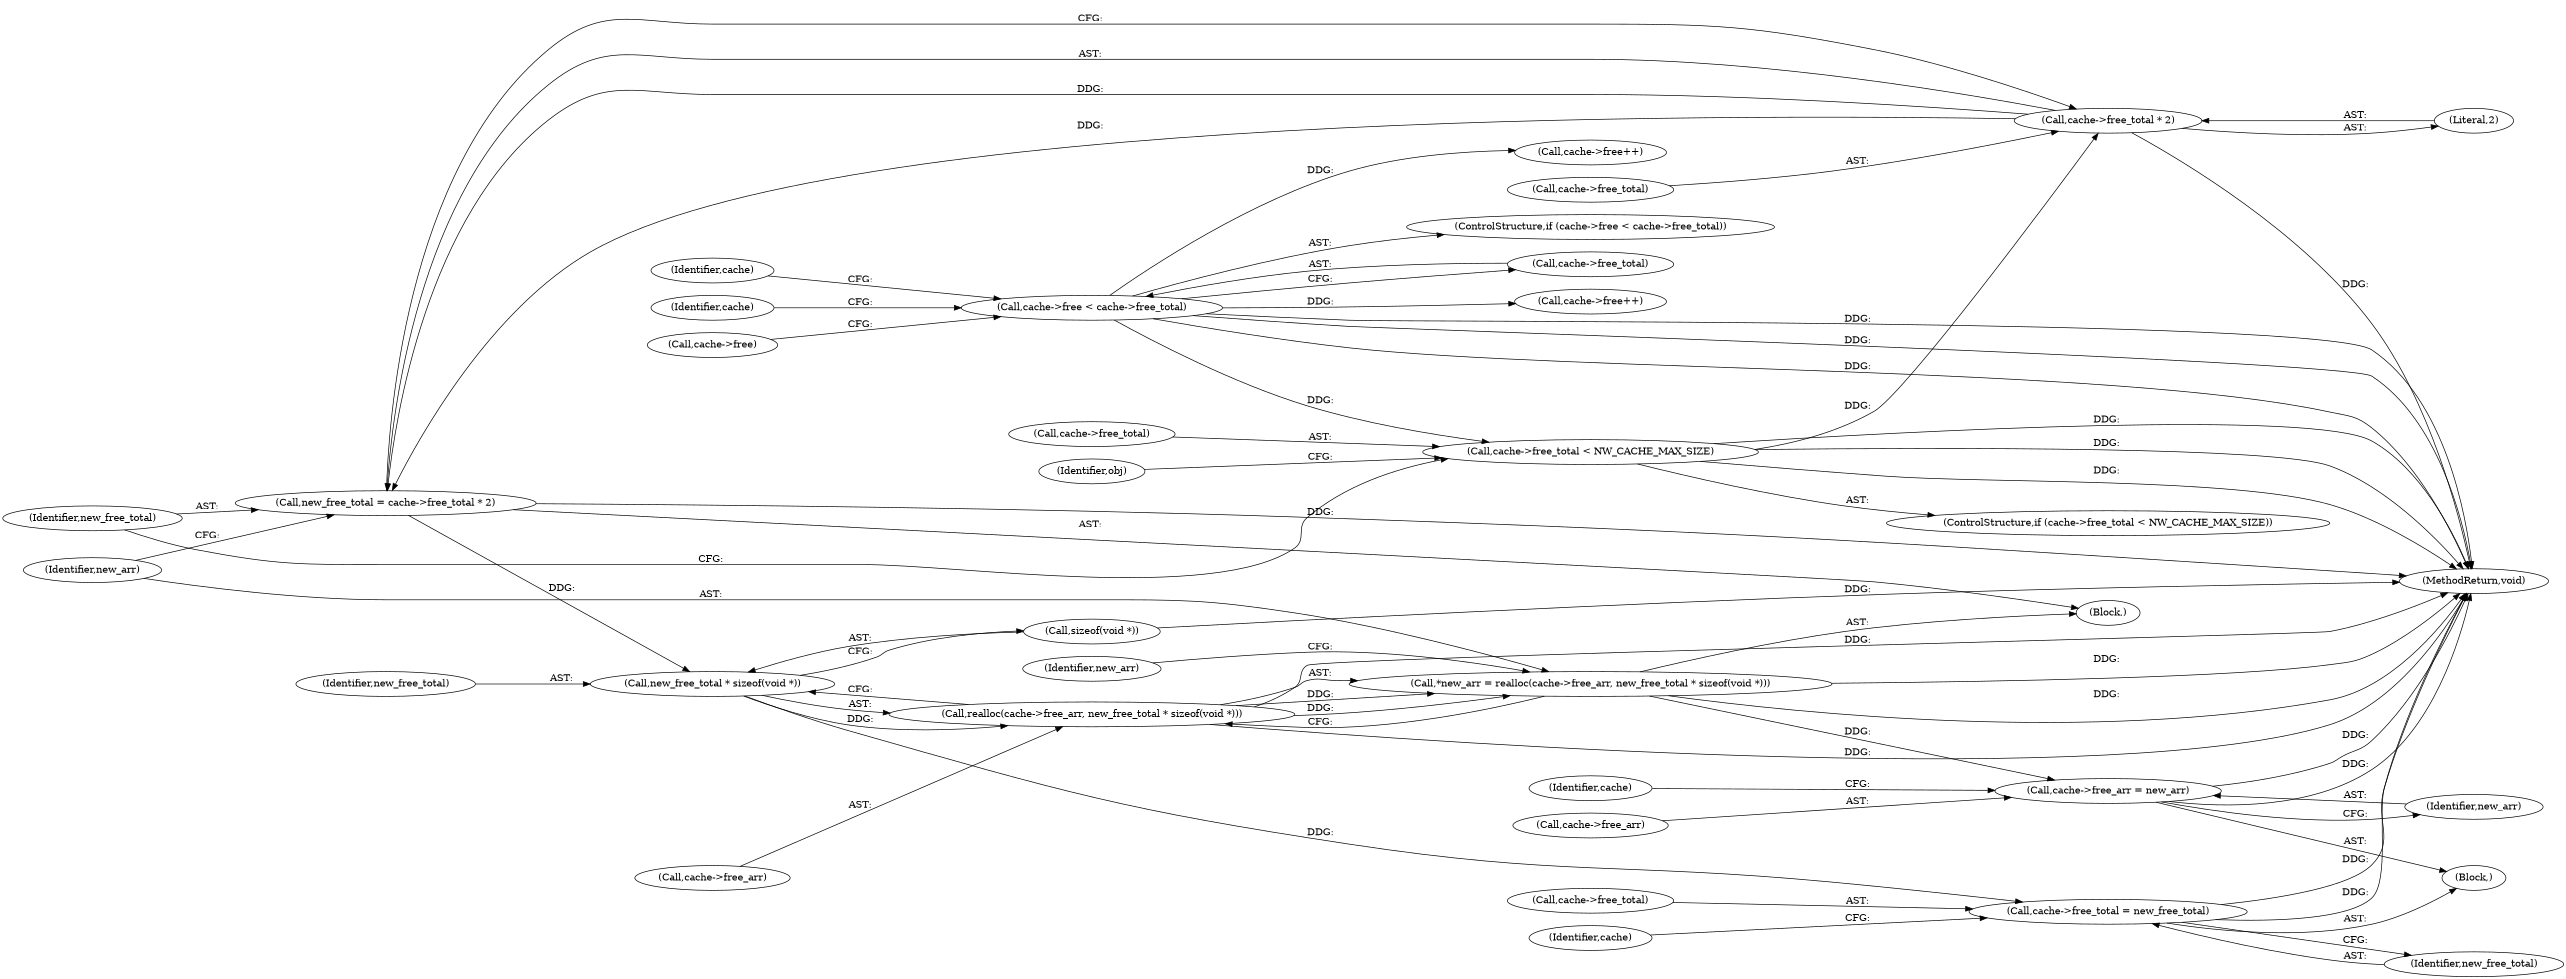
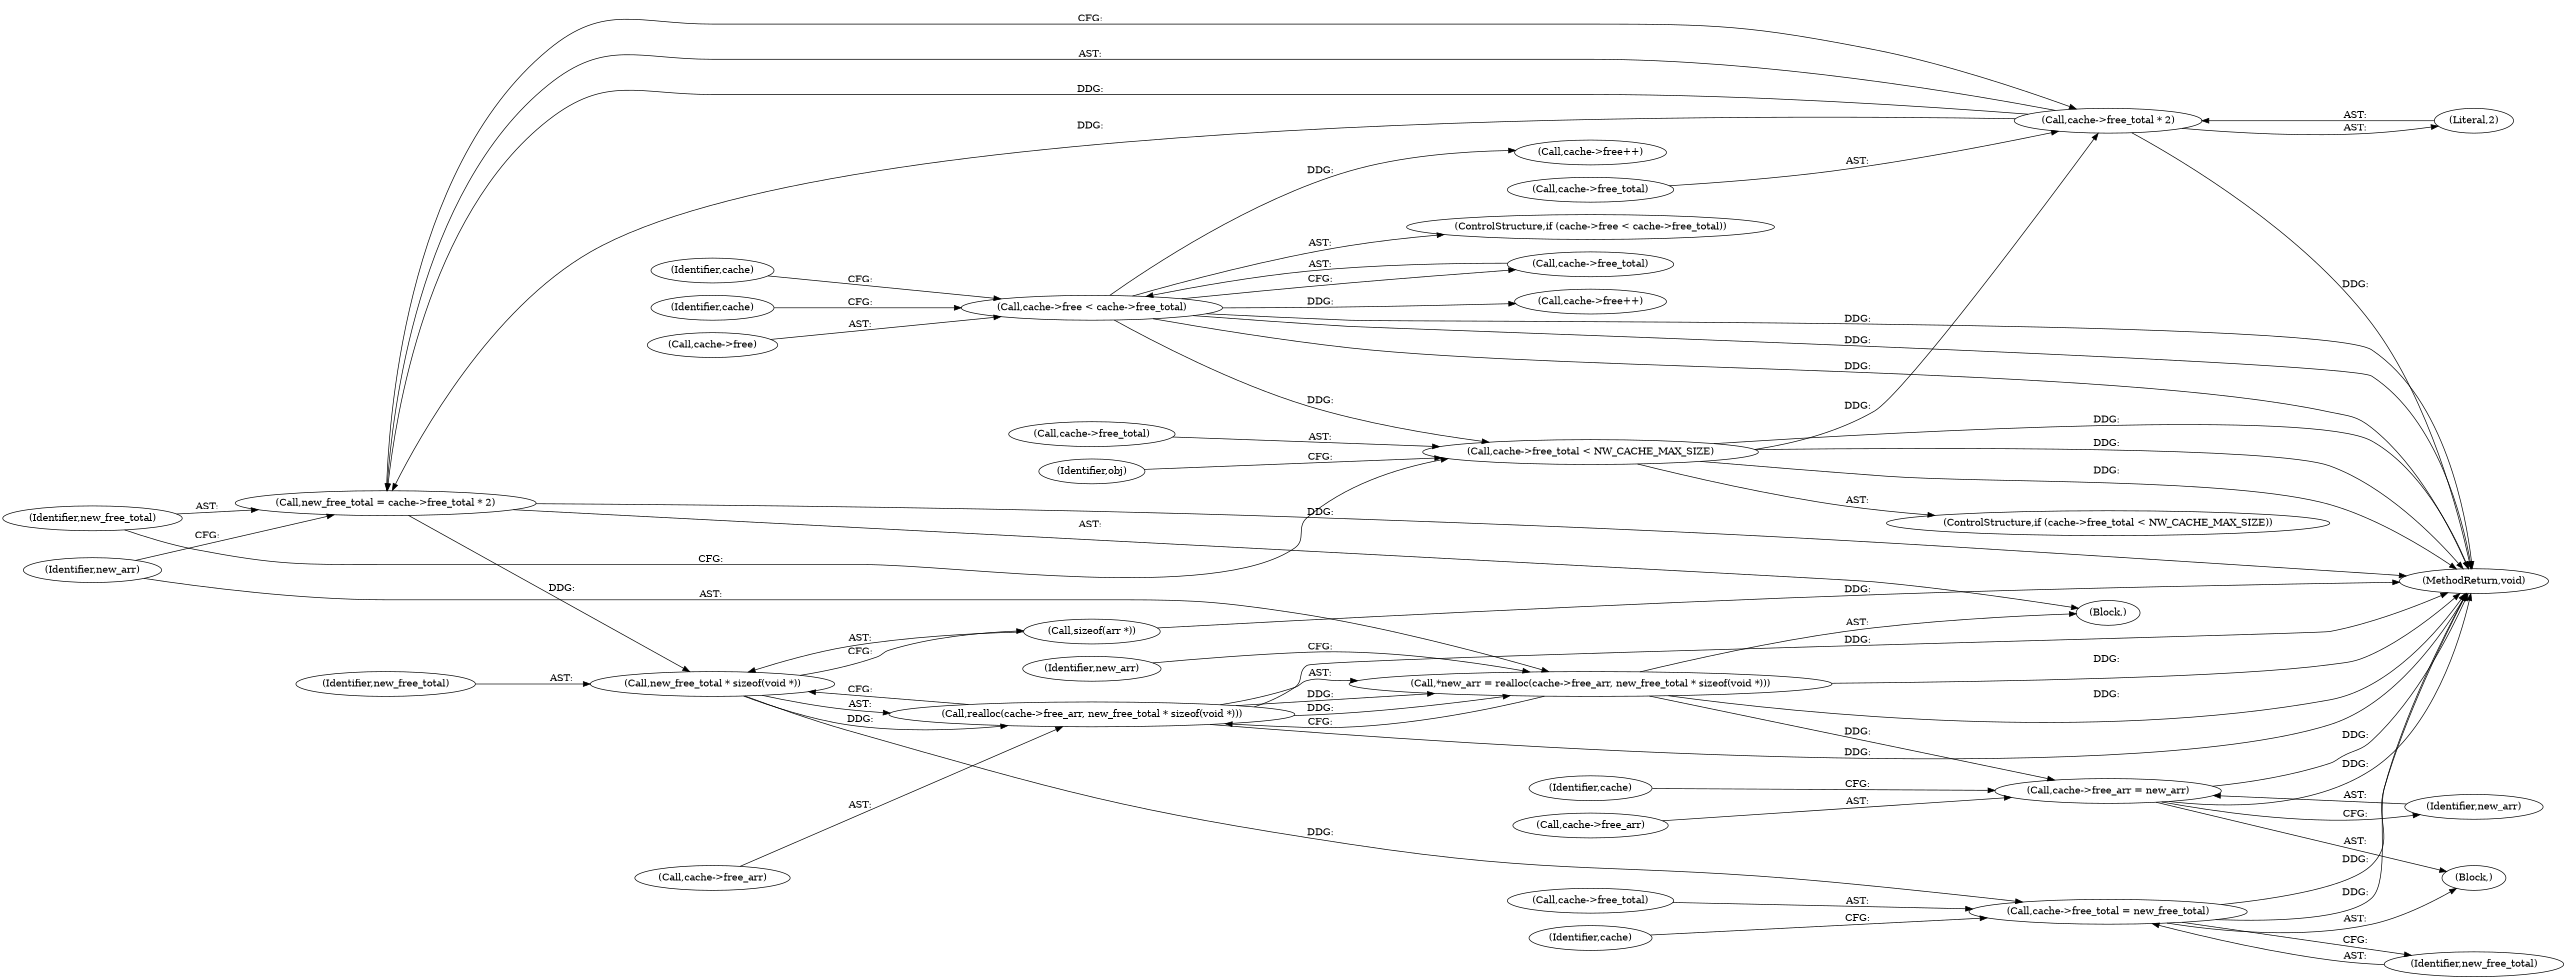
edge "(Call,cache->free)" -> "(Call,cache->free < cache->free_total)": label "CFG: " -> "AST: "
node "(Call,sizeof(void *))": label "(Call,sizeof(void *))" -> "(Call,sizeof(arr *))"
